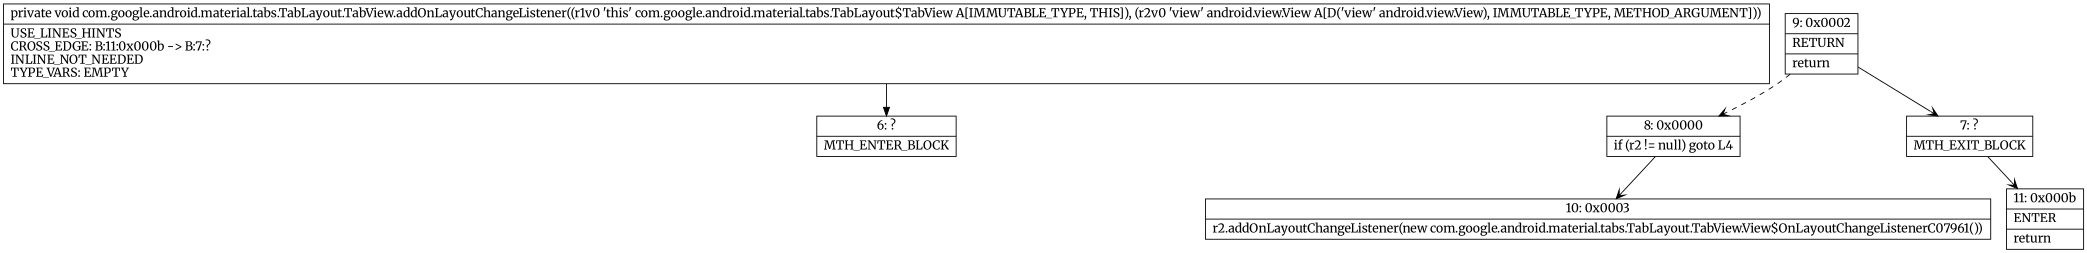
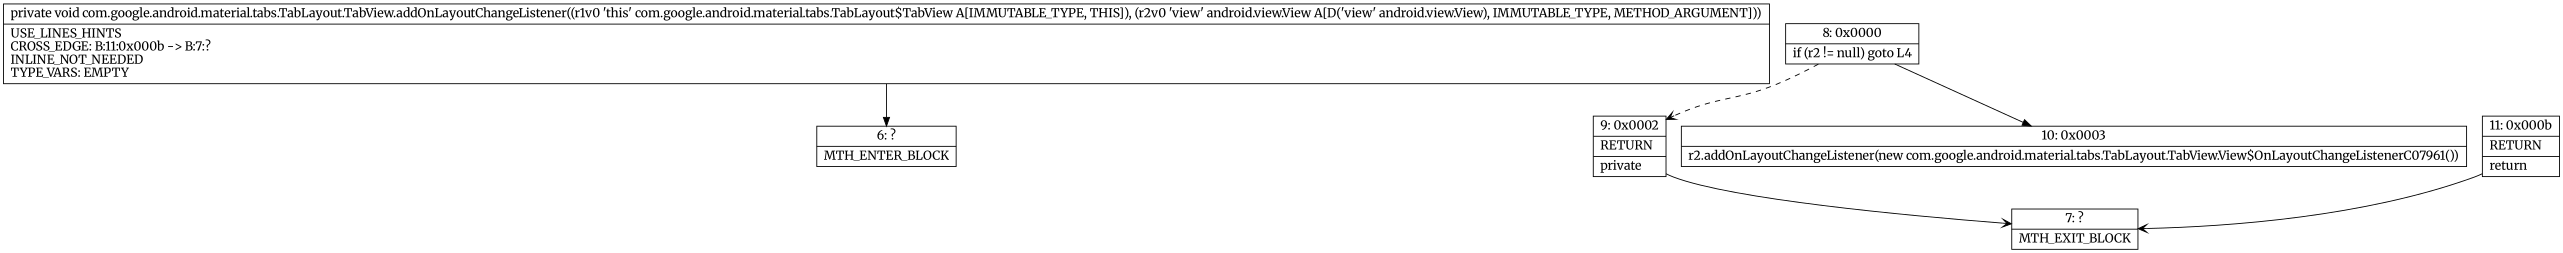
node "9: 0x0002": text "return" -> "private"
edge "9: 0x0002" -> "8: 0x0000": reversed
edge "7: ?" -> "11: 0x000b": reversed
edge "8: 0x0000" -> "10: 0x0003": arrowhead vee -> normal
node "11: 0x000b": text "ENTER" -> "RETURN"
